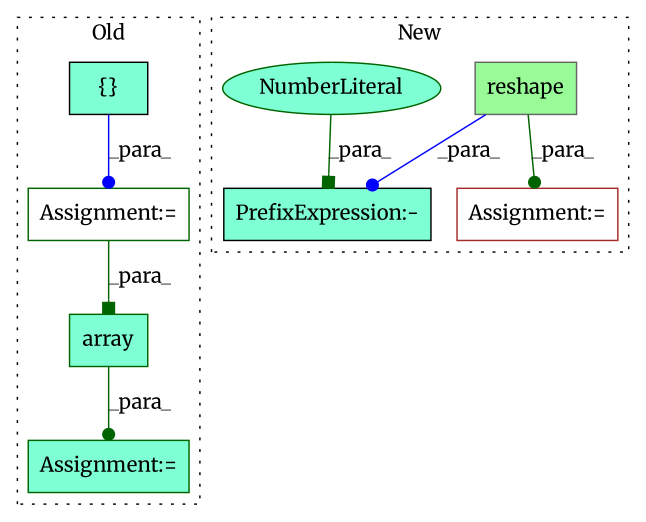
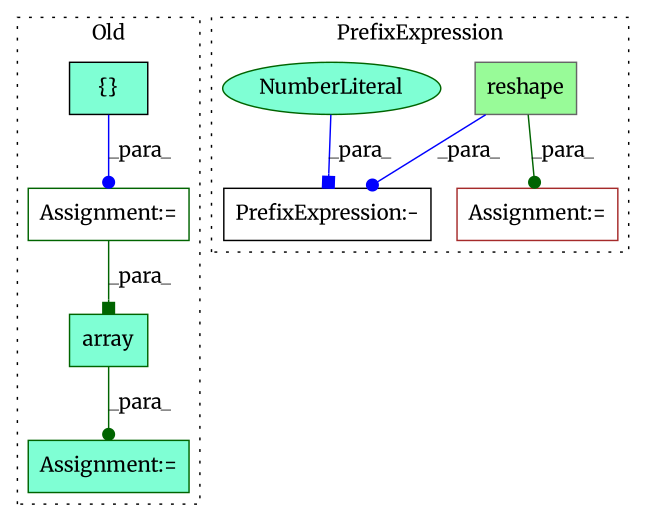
cluster "New": label "New" -> "PrefixExpression"
edge "NumberLiteral" -> "PrefixExpression:-": color darkgreen -> blue
node "PrefixExpression:-": fillcolor aquamarine -> white
